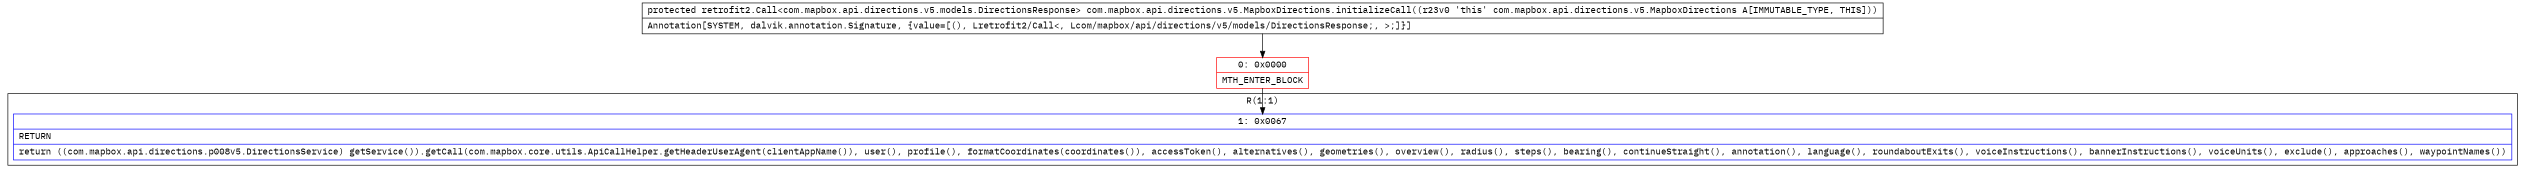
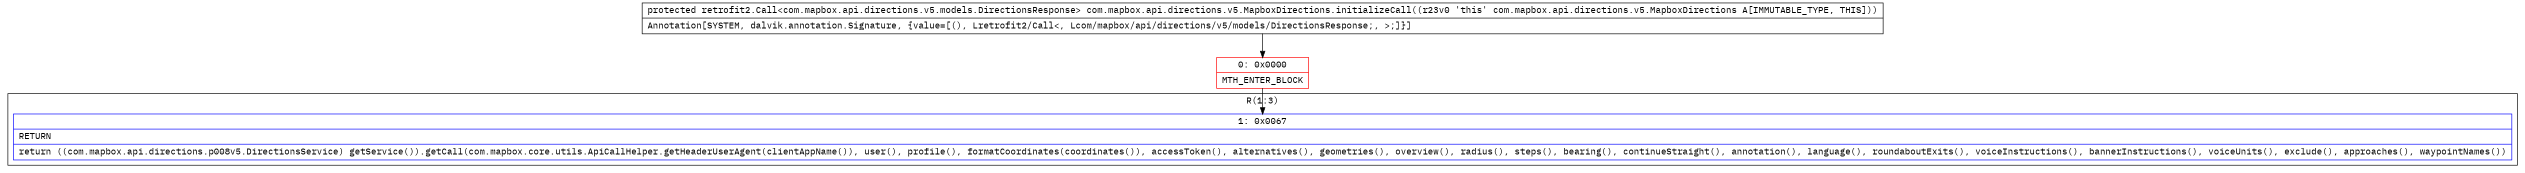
cluster "R(1:1)": label "R(1:1)" -> "R(1:3)"
